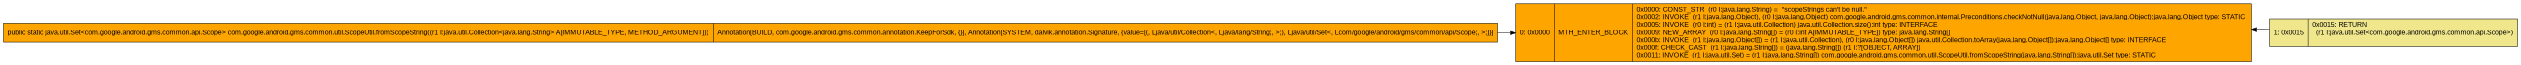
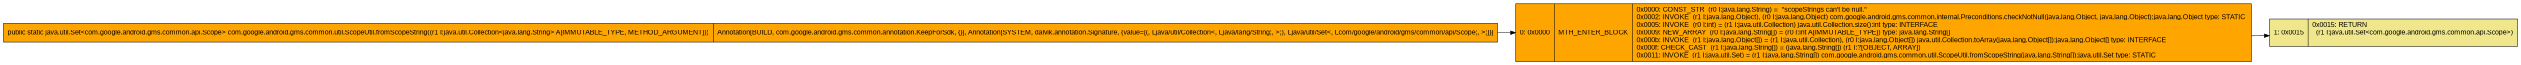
edge "1: 0x0015" -> "0: 0x0000": reversed
